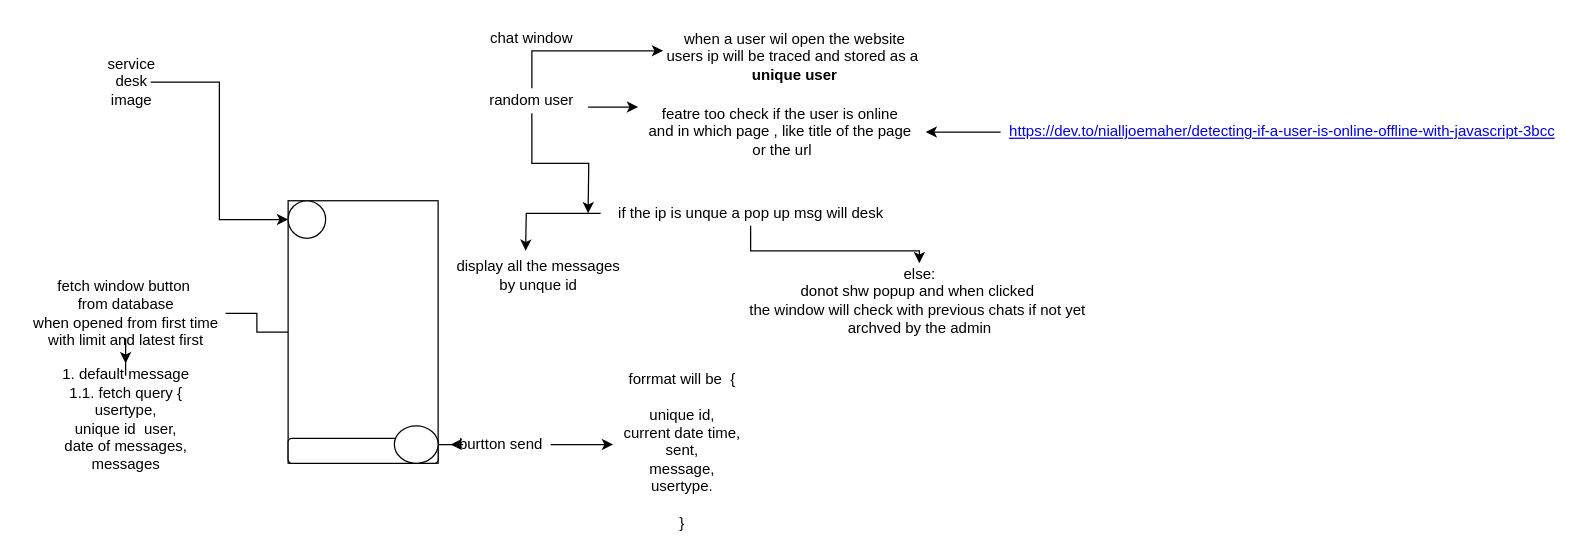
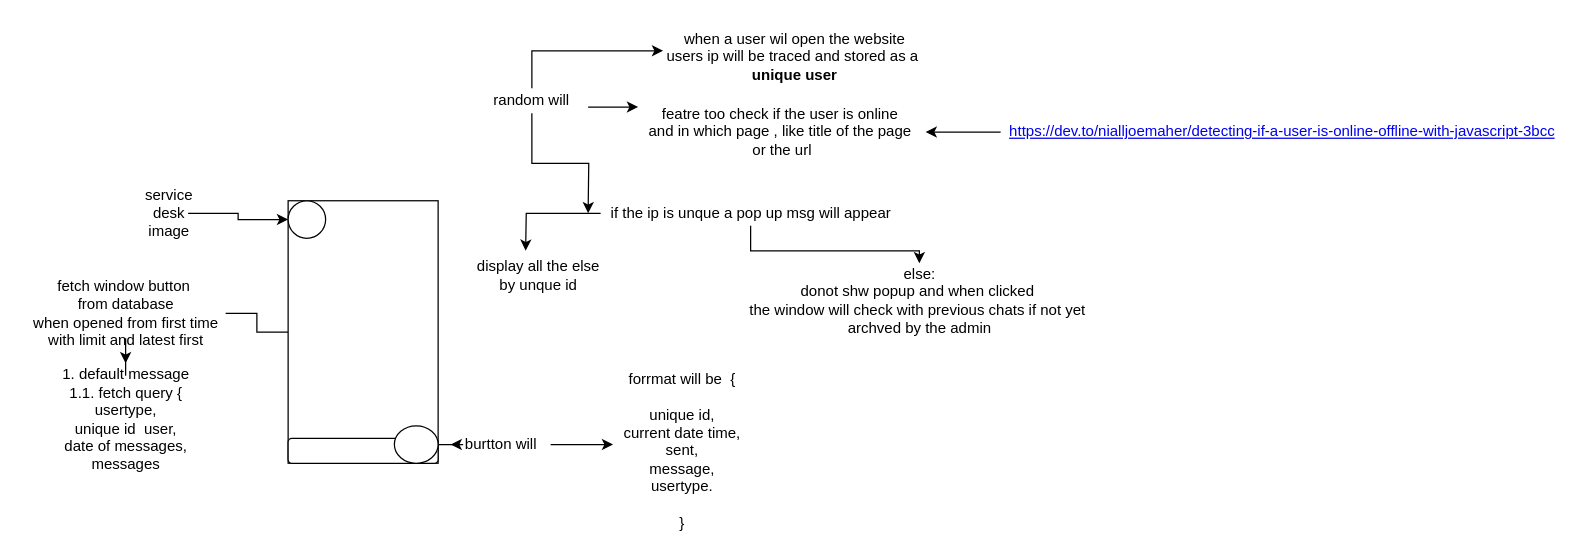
node "chat window": removed
node "service desk image": moved (132, 82) -> (169, 213)
node "random user": label "random user" -> "random will"
node "if the ip is unque a pop up msg will desk": label "if the ip is unque a pop up msg will desk" -> "if the ip is unque a pop up msg will appear"
node "display all the messages by unque id": label "display all the messages by unque id" -> "display all the else by unque id"
node "burtton send": label "burtton send" -> "burtton will"
